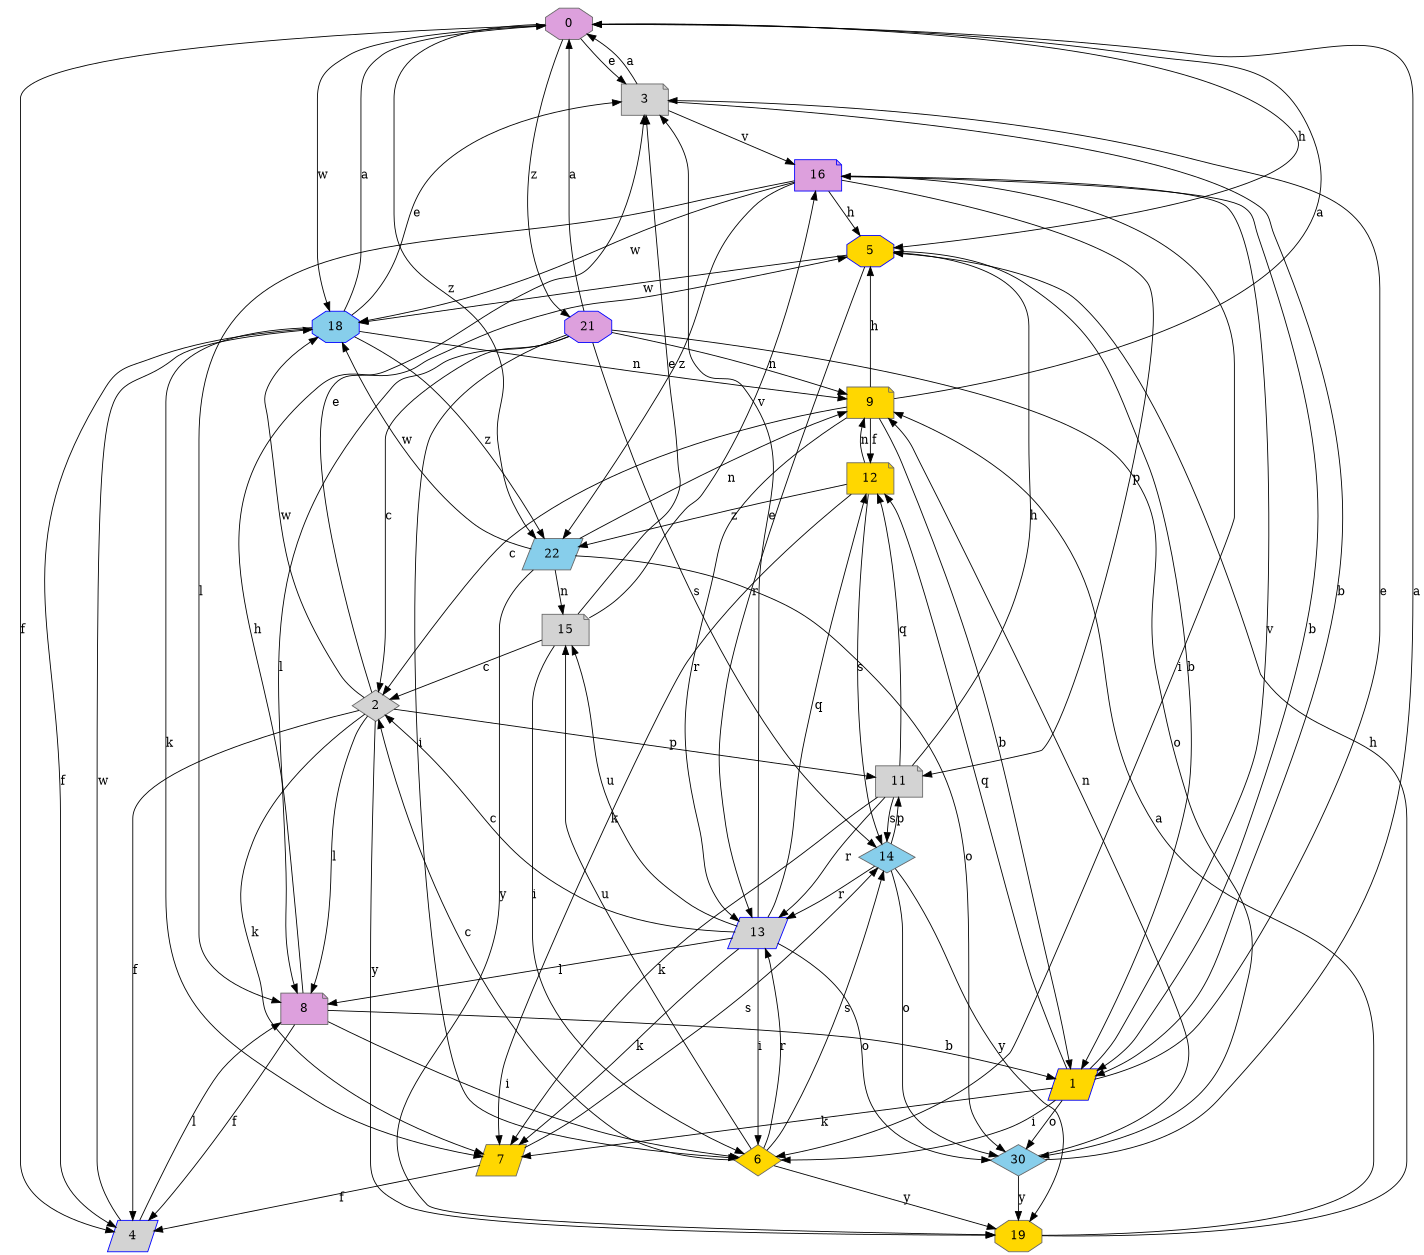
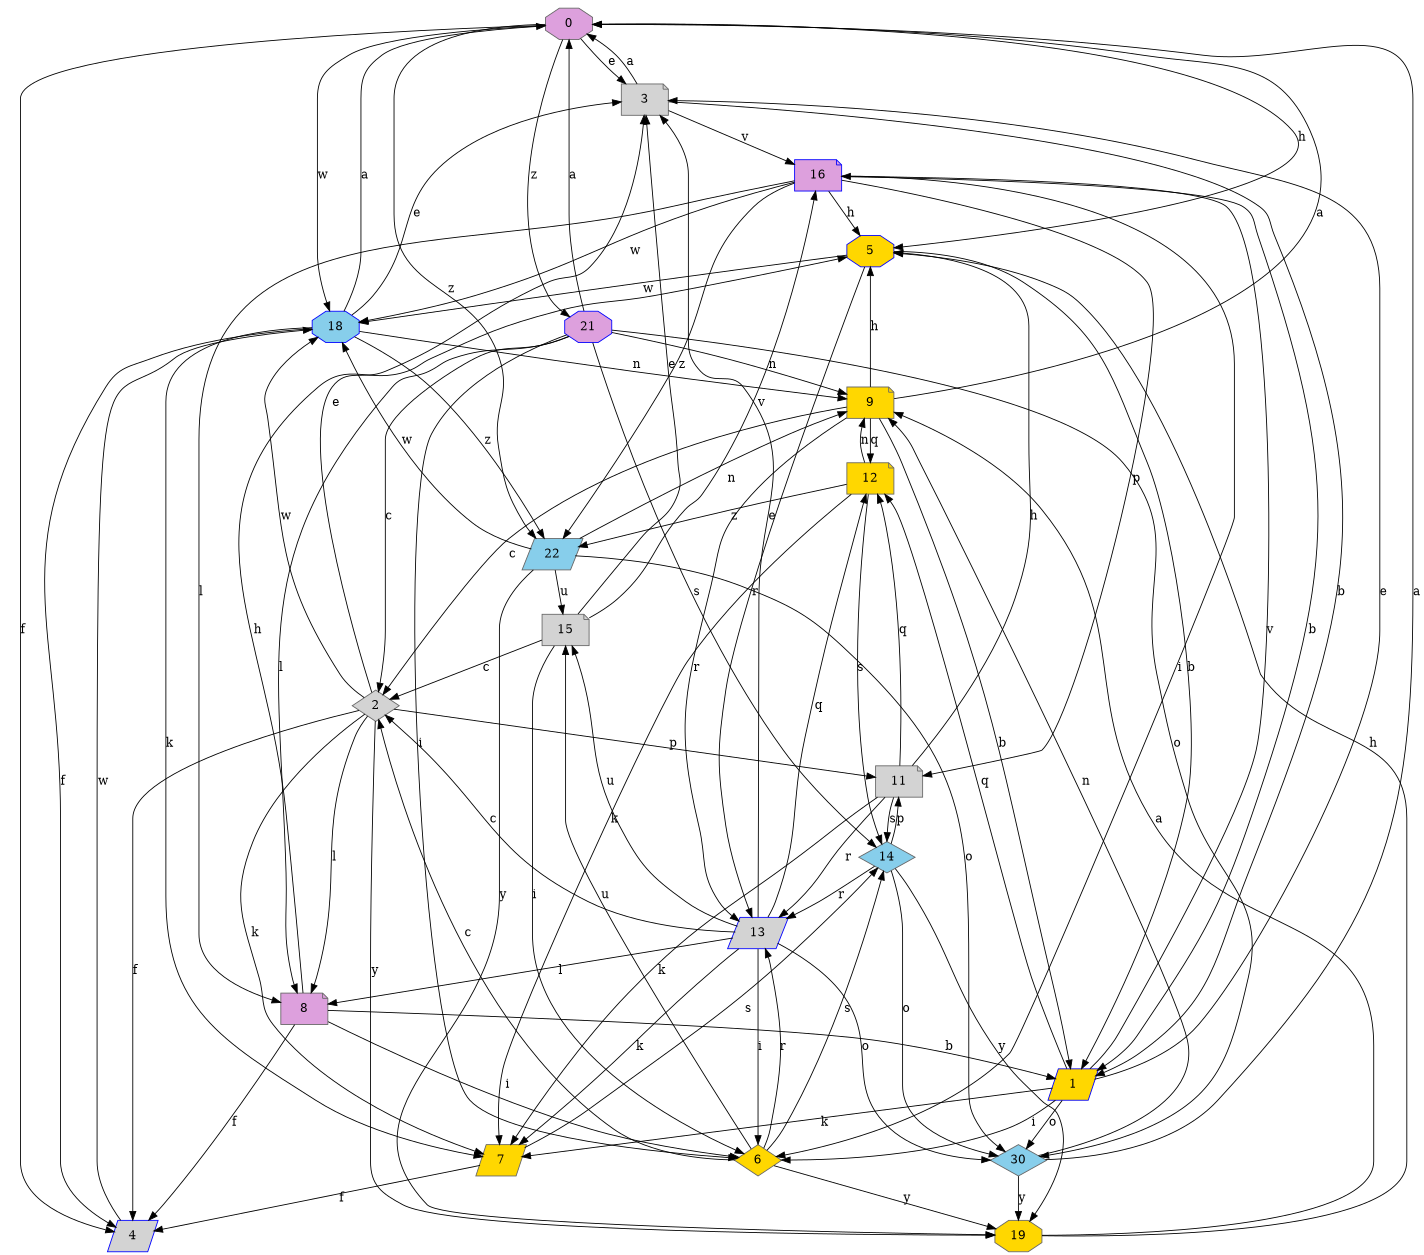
edge "9" -> "12": label "f" -> "q"
edge "22" -> "15": label "n" -> "u"
edge "4" -> "8": removed, label "l"
